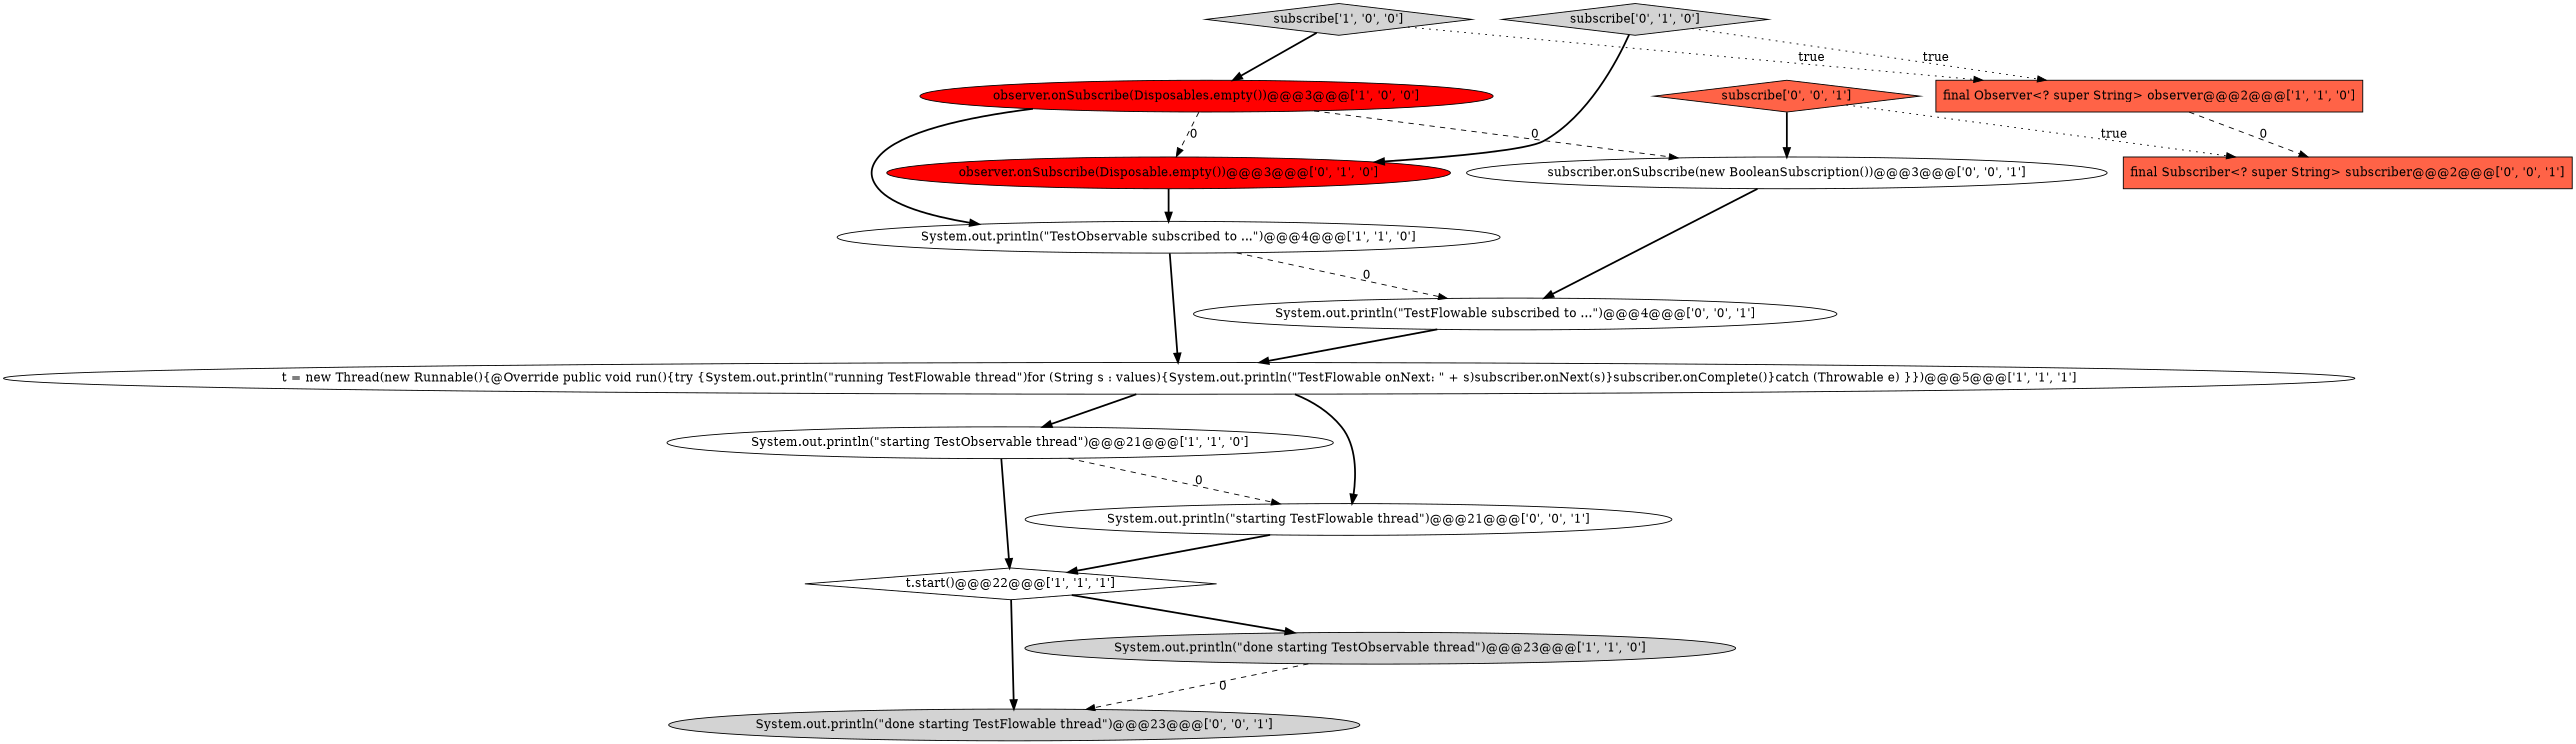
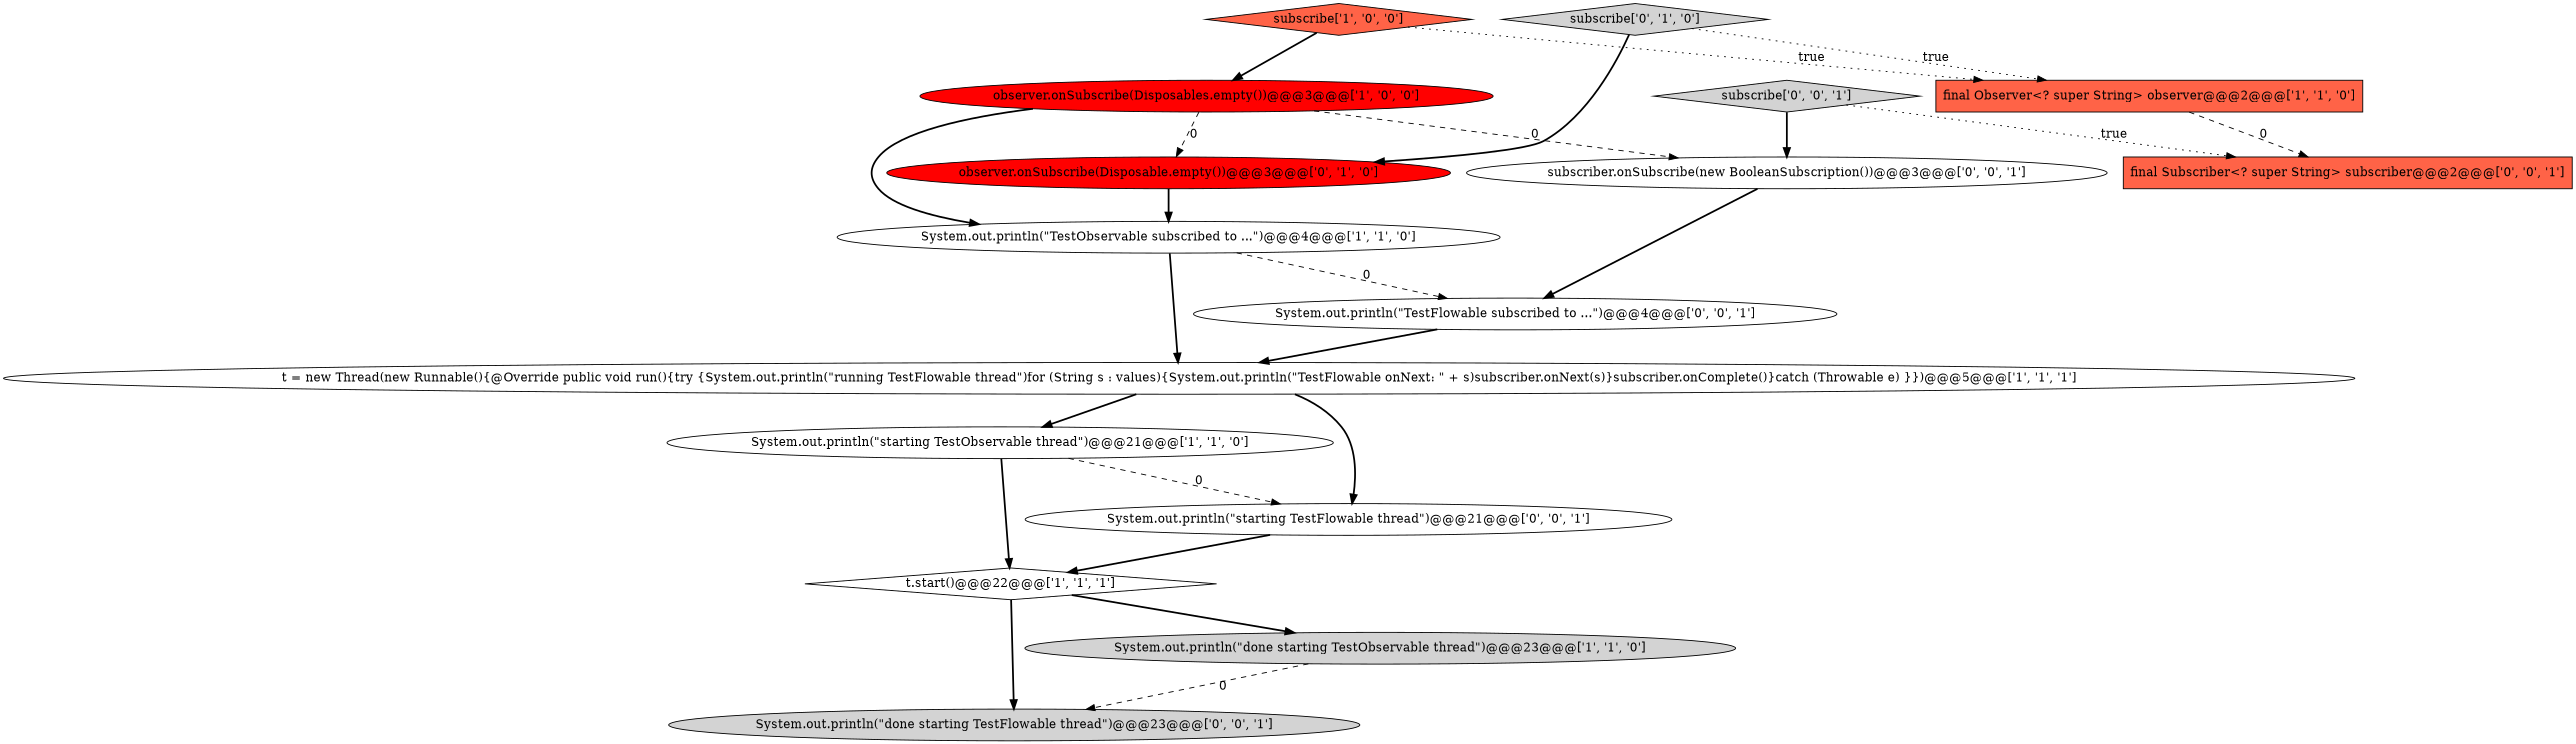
node "subscribe['1', '0', '0']": fillcolor lightgray -> tomato
node "subscribe['0', '0', '1']": fillcolor tomato -> lightgray
